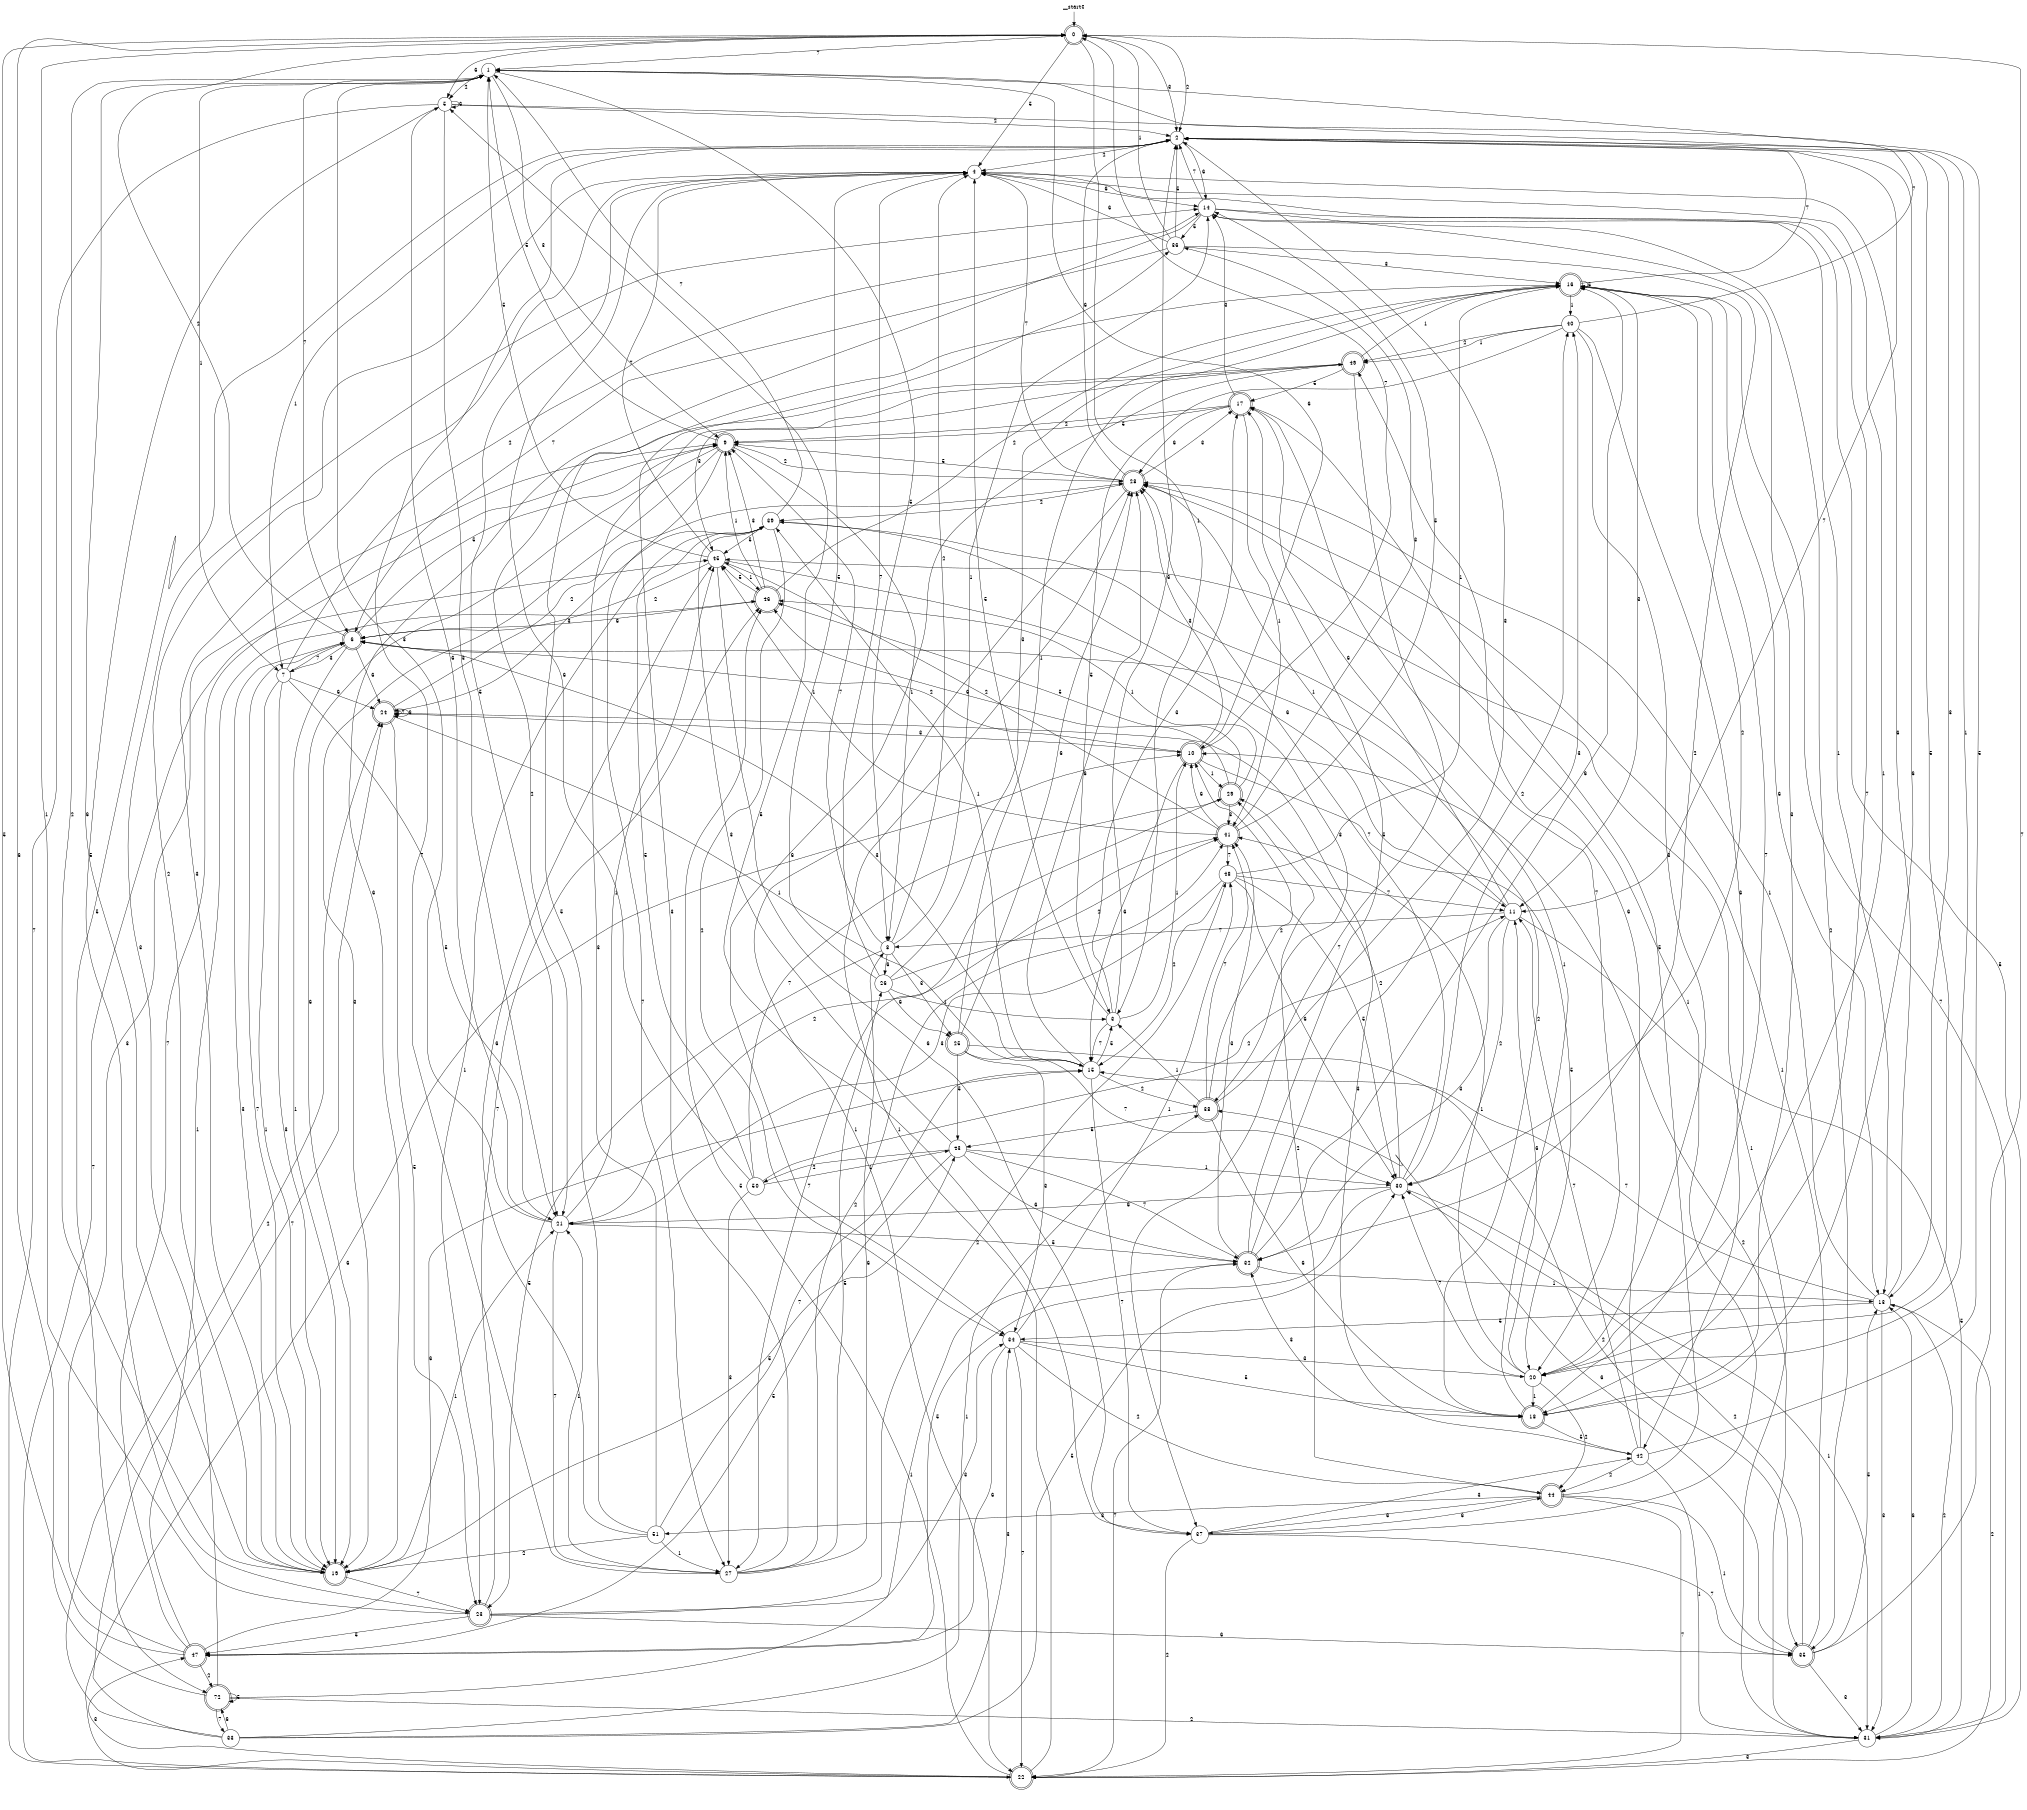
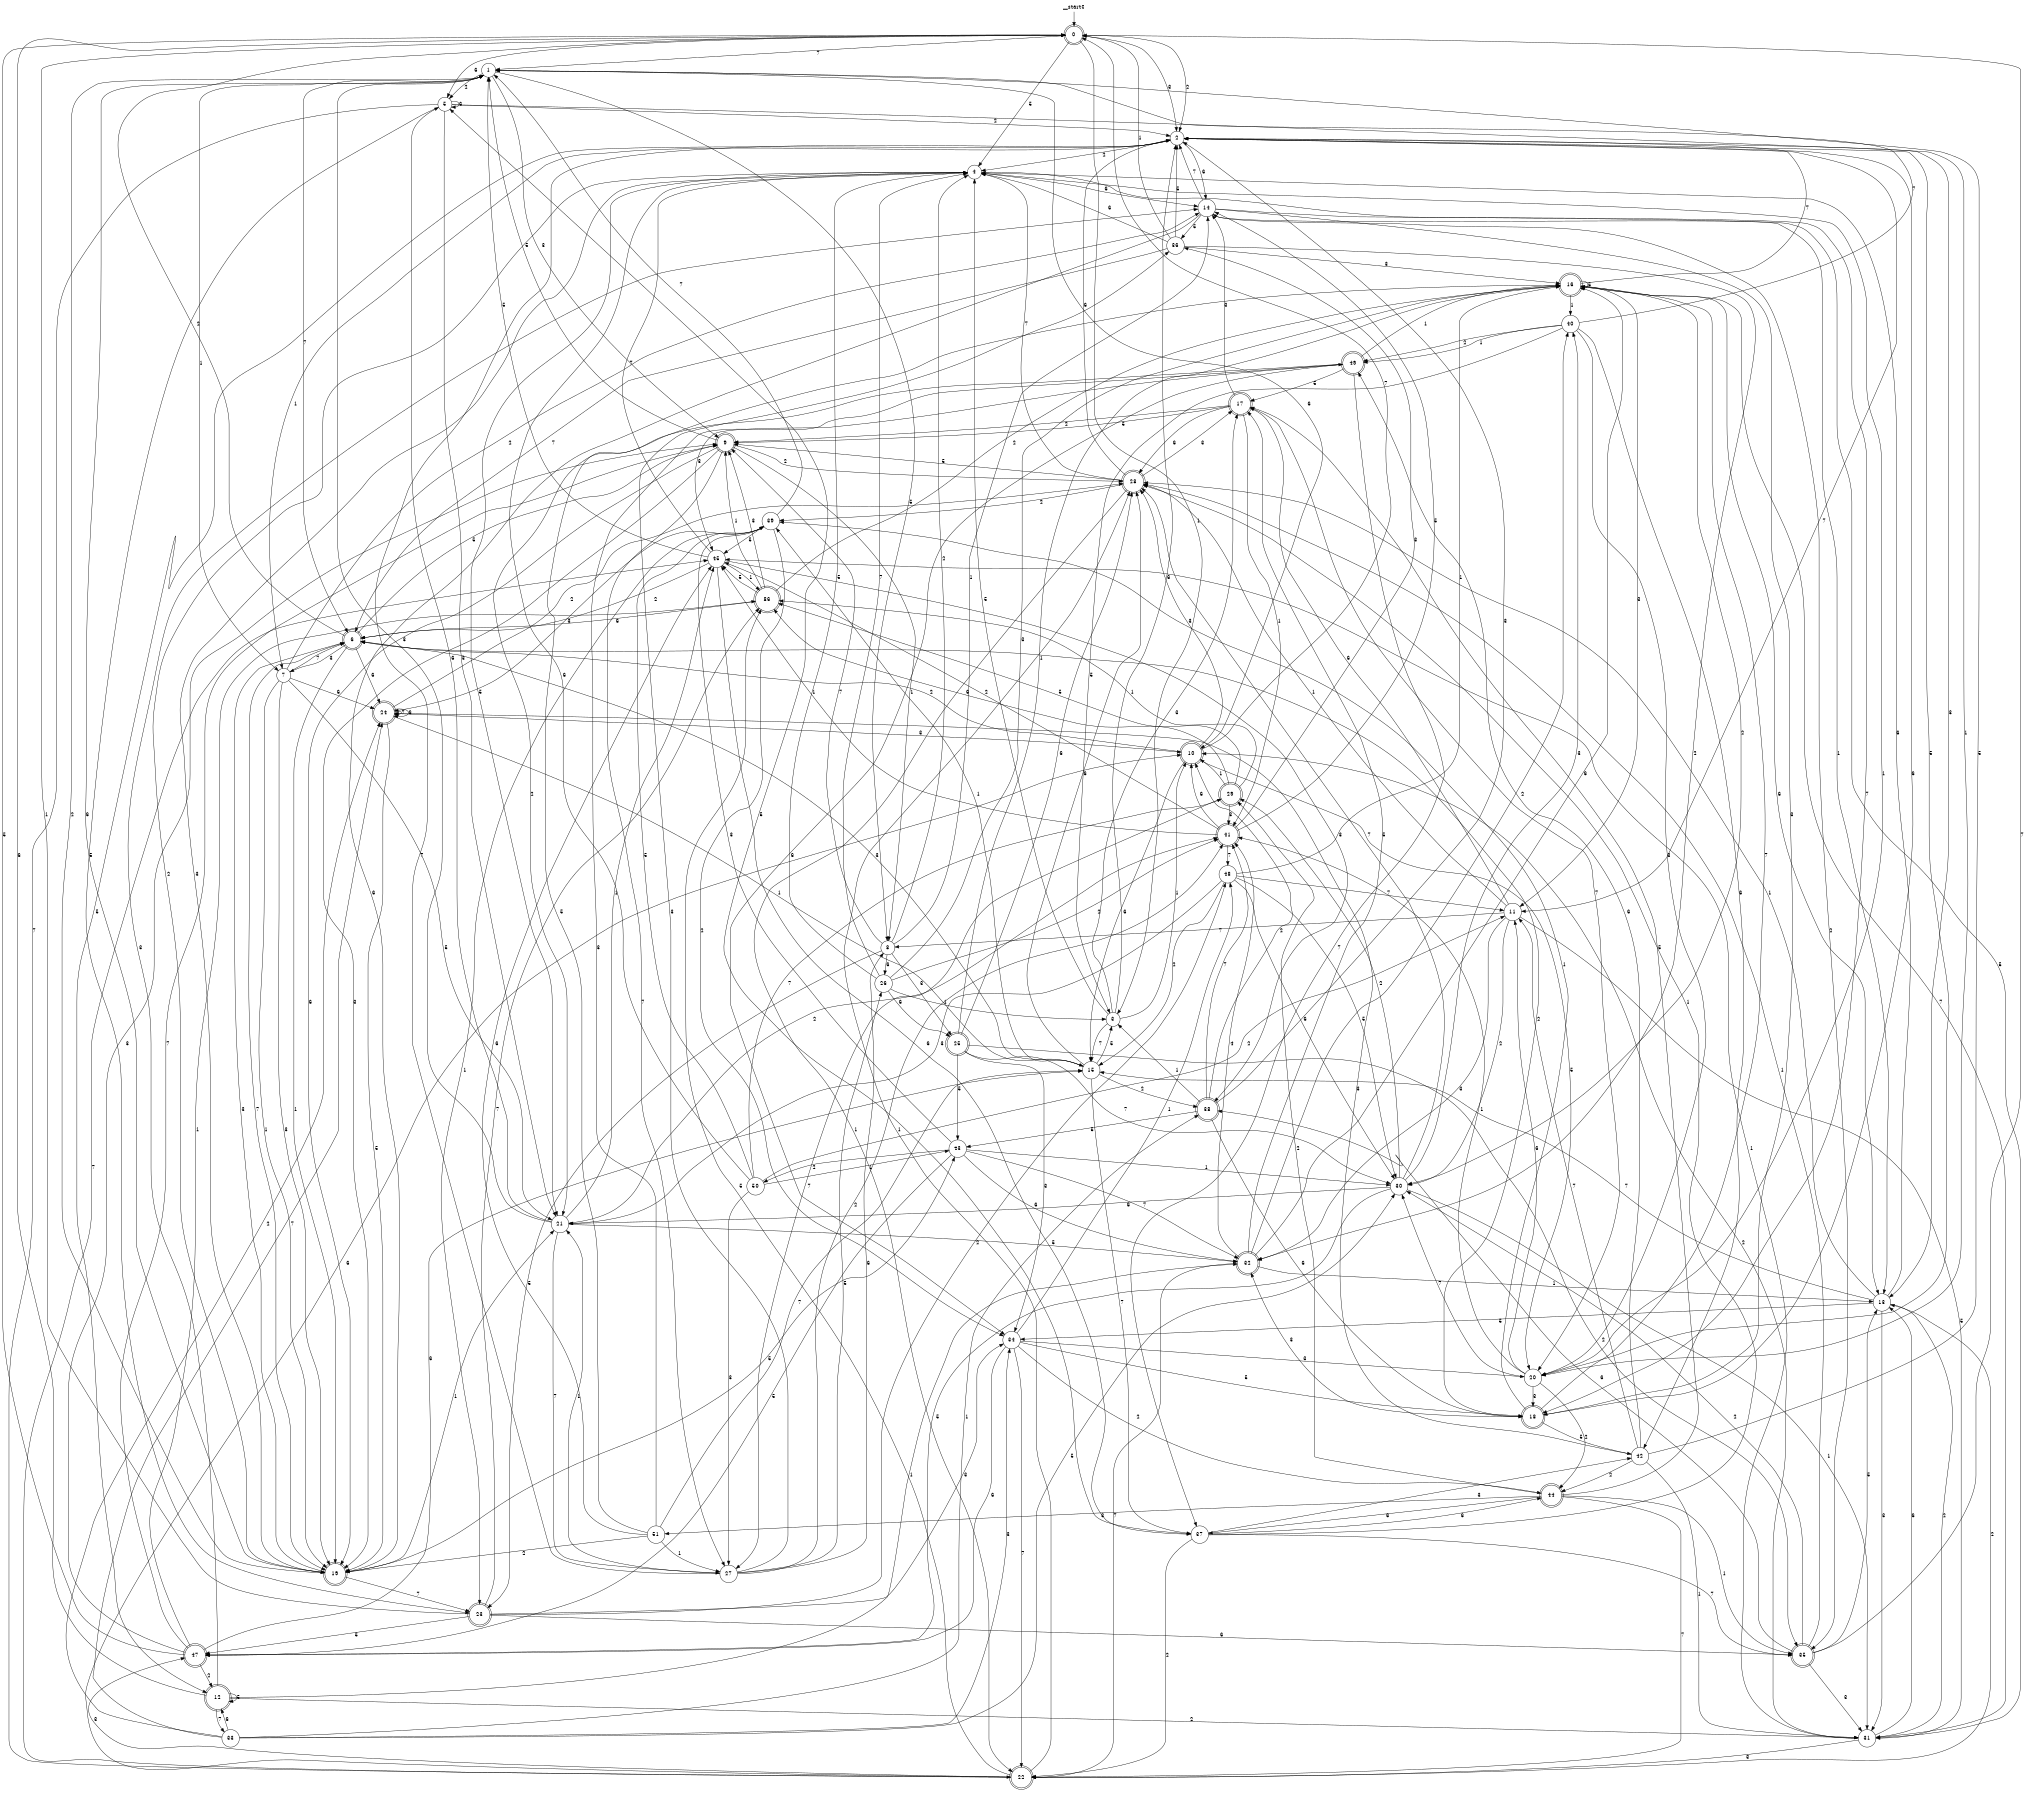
node "46": label "46" -> "86"
edge "39" -> "11": removed, label "6"
edge "10" -> "29": reversed
edge "32" -> "41": label "3" -> "4"
edge "24" -> "23": now "24" -> "19"
edge "20" -> "18": label "1" -> "3"
node "72": label "72" -> "12"
